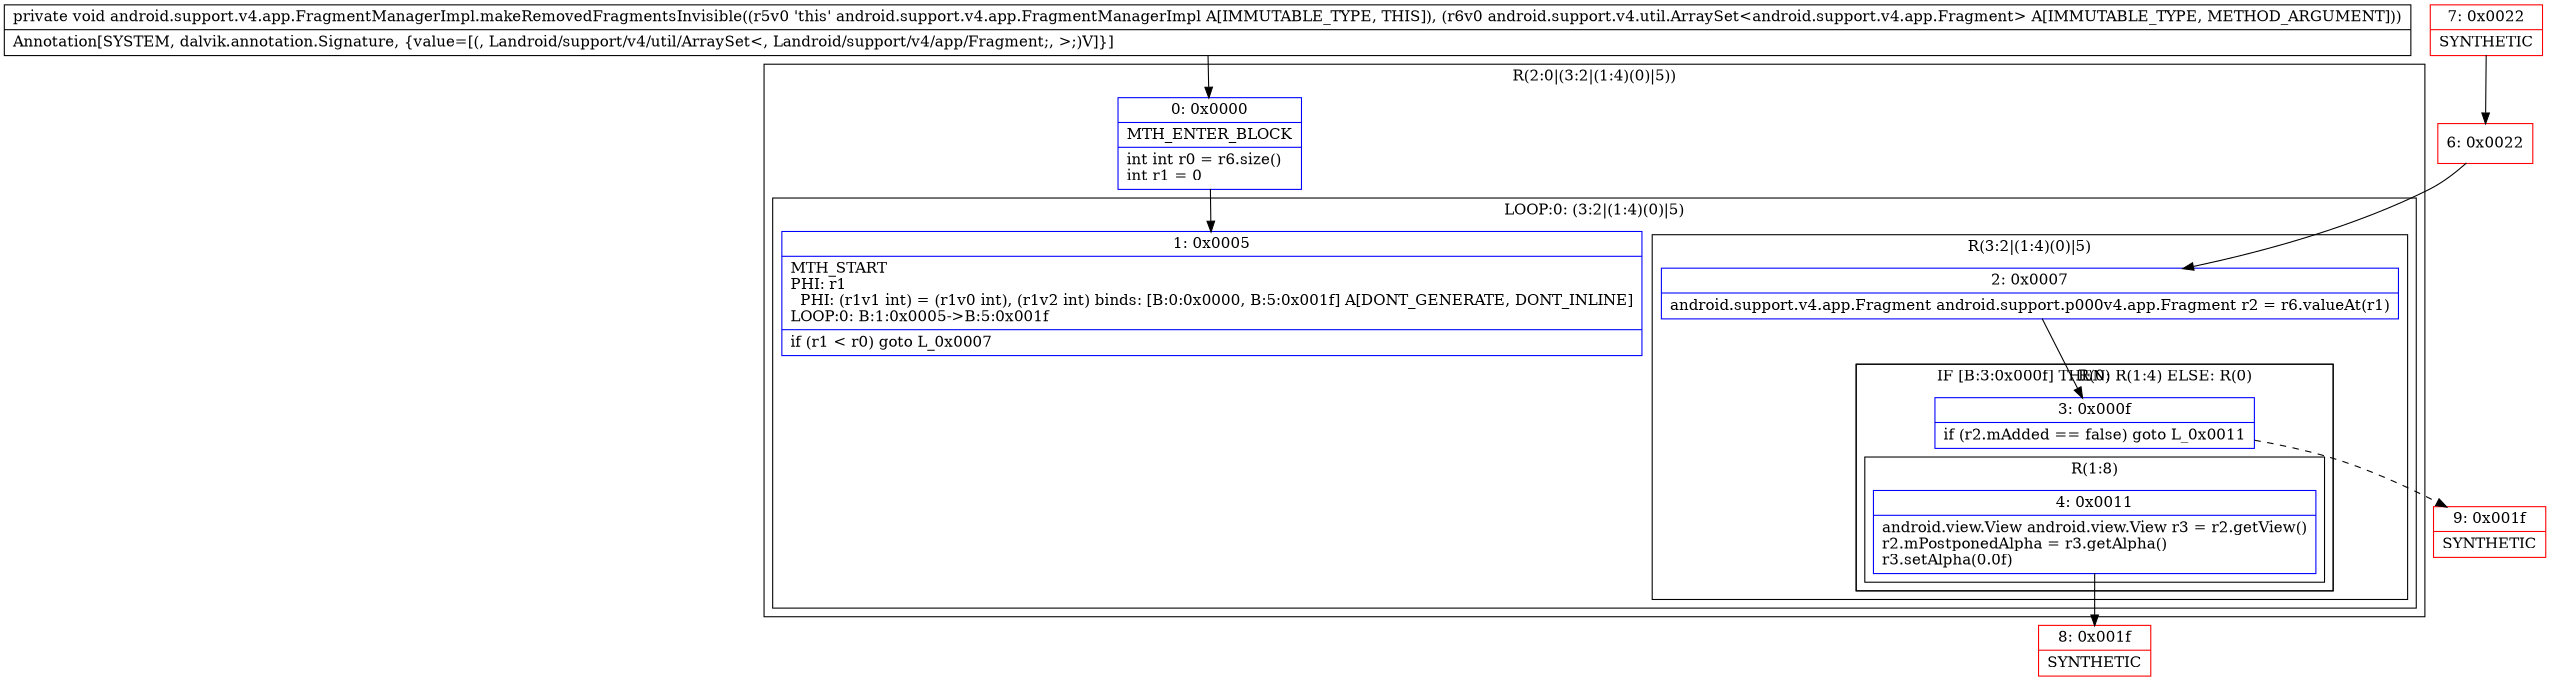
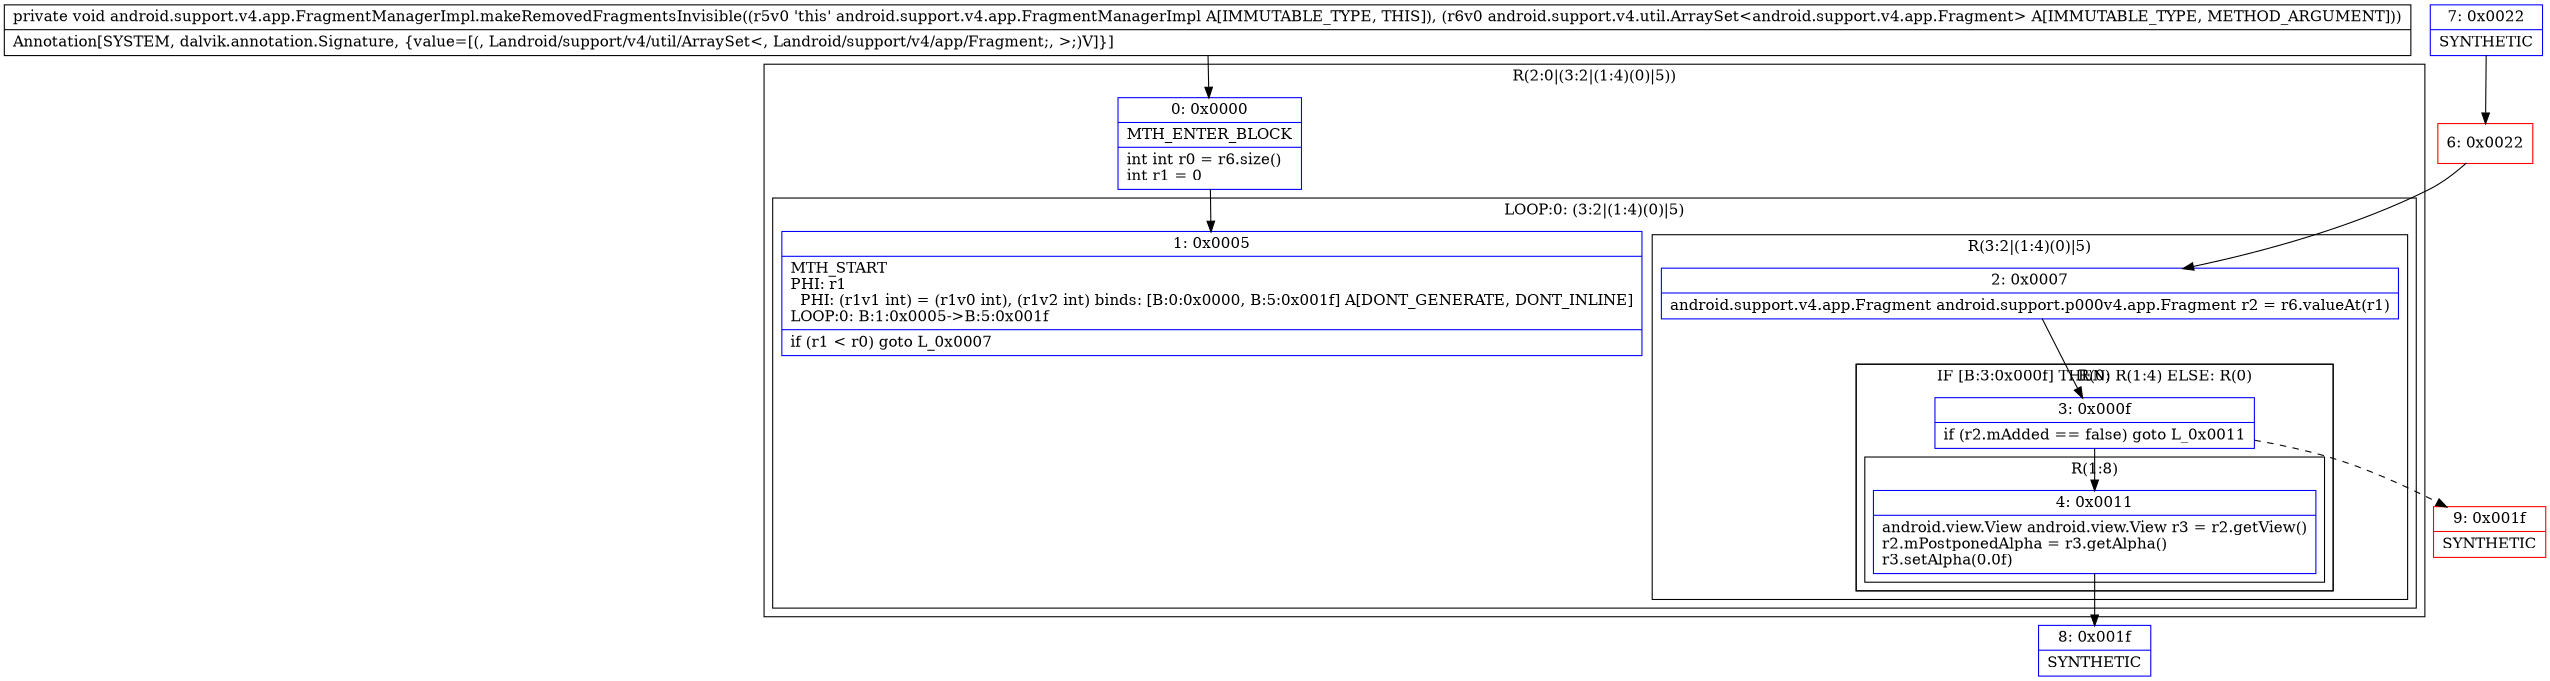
node "7: 0x0022": color red -> blue
edge "3: 0x000f" -> "4: 0x0011": added
node "8: 0x001f": color red -> blue
